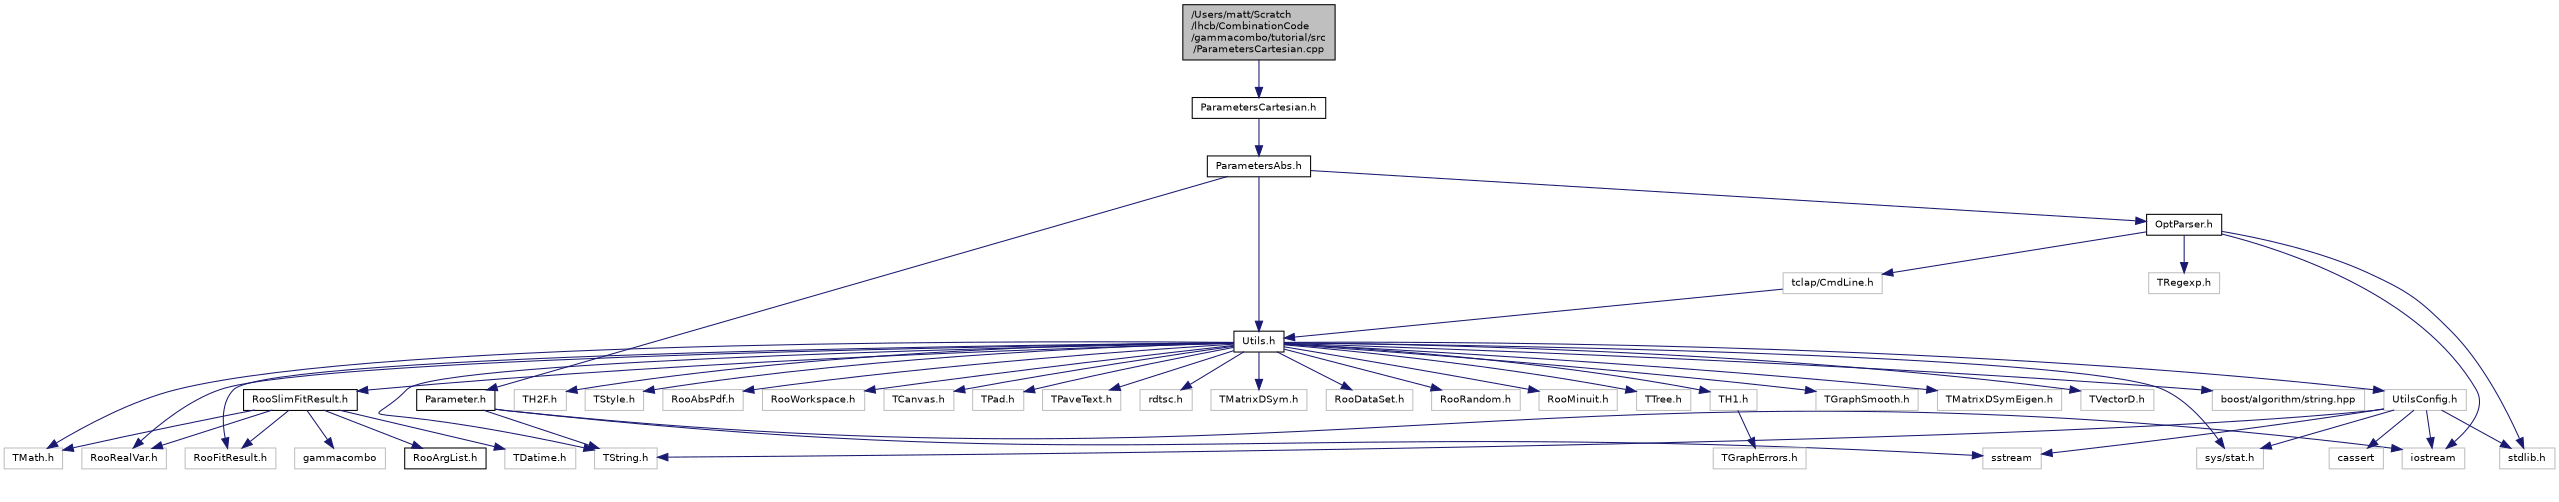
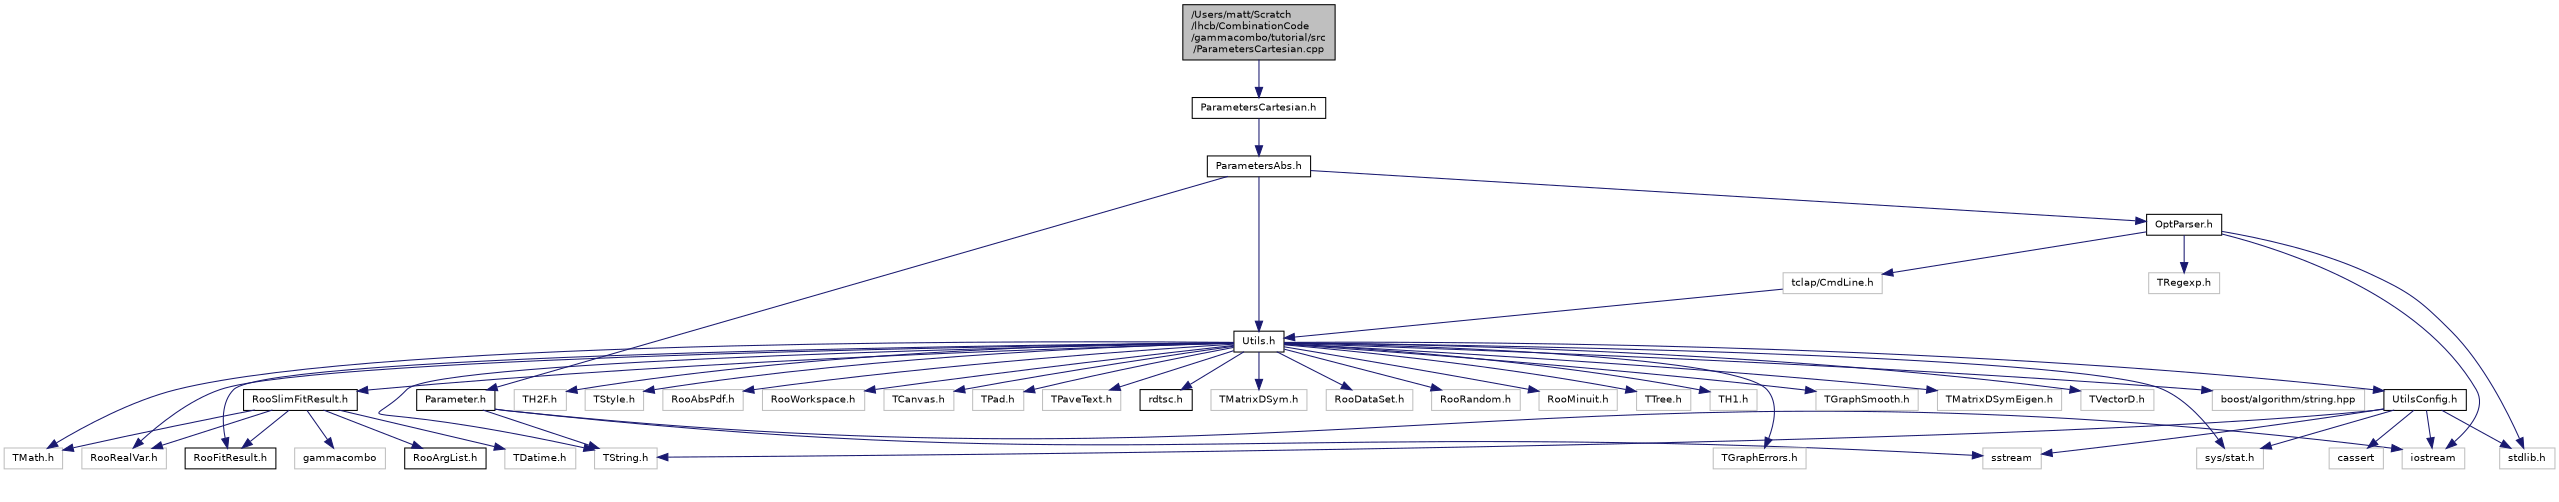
node "rdtsc.h": color grey75 -> black
node "UtilsConfig.h": color grey75 -> black
edge "TH1.h" -> "TGraphErrors.h": now "Utils.h" -> "TGraphErrors.h"
node "RooFitResult.h": color grey75 -> black
